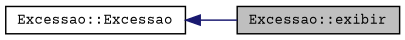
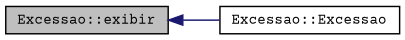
edge "Excessao::exibir" -> "Excessao::Excessao": reversed
